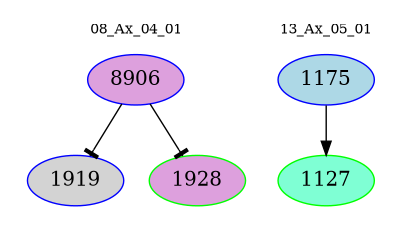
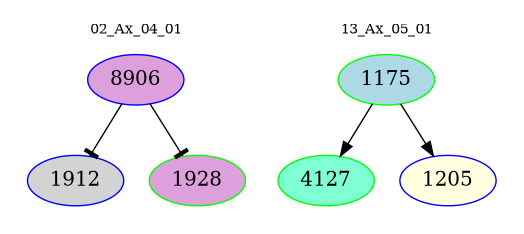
cluster "08_Ax_04_01": label "08_Ax_04_01" -> "02_Ax_04_01"
node "1175": color blue -> green
node "1919": label "1919" -> "1912"
node "1127": label "1127" -> "4127"
node "1205": added
